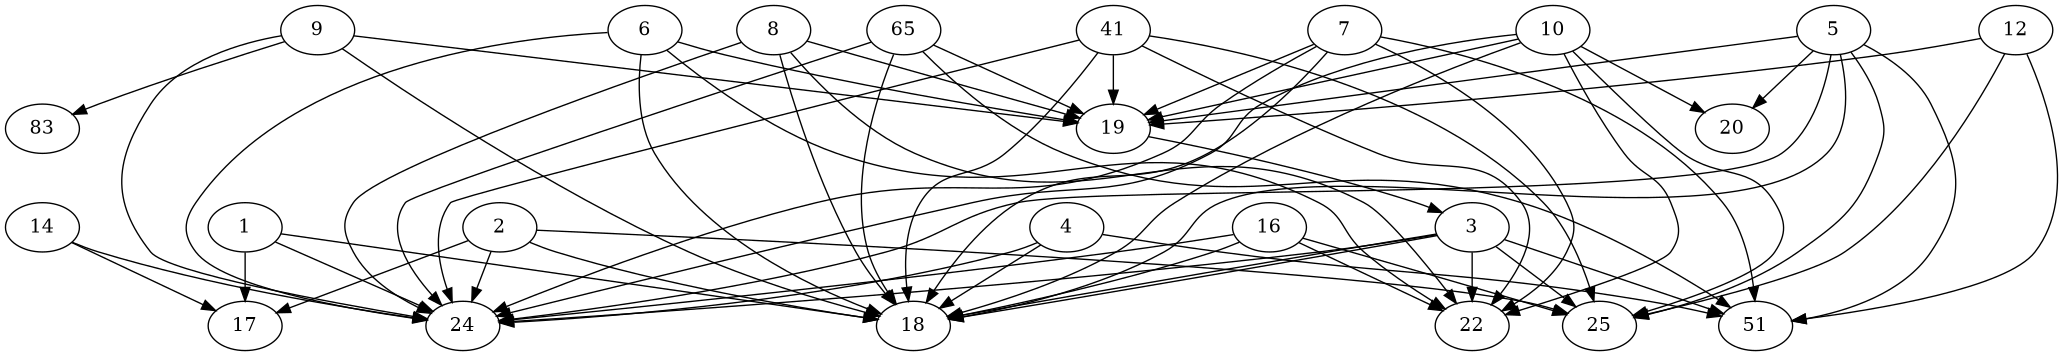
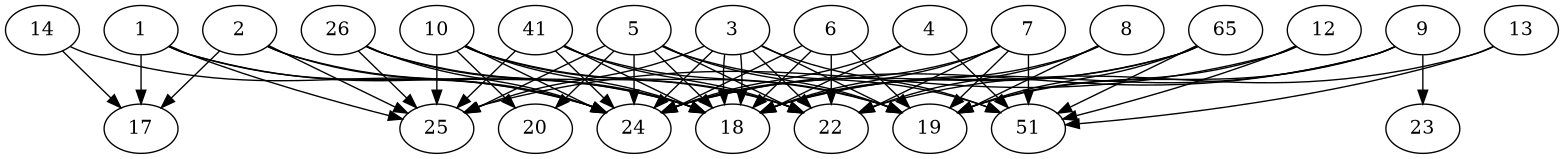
node "13": added
edge "5" -> "22": added
edge "1" -> "25": added
node "83": label "83" -> "23"
edge "8" -> "24": removed
edge "19" -> "3": reversed
node "16": label "16" -> "26"
